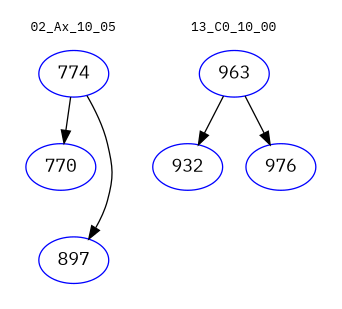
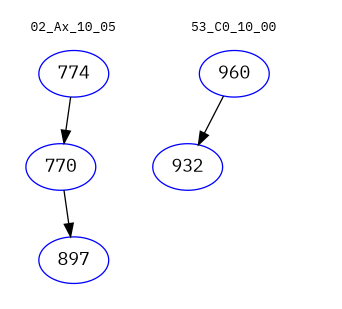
cluster "13_C0_10_00": label "13_C0_10_00" -> "53_C0_10_00"
node "963": label "963" -> "960"
edge "774" -> "897": now "770" -> "897"
node "976": removed
